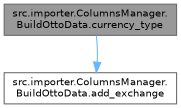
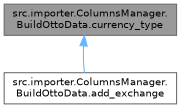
edge "src.importer.ColumnsManager. BuildOttoData.currency_type" -> "src.importer.ColumnsManager. BuildOttoData.add_exchange": reversed
